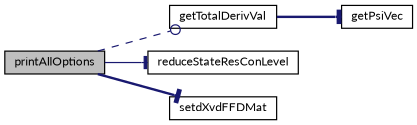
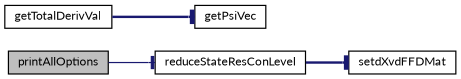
edge "printAllOptions" -> "getTotalDerivVal": removed
edge "printAllOptions" -> "setdXvdFFDMat": now "reduceStateResConLevel" -> "setdXvdFFDMat"
